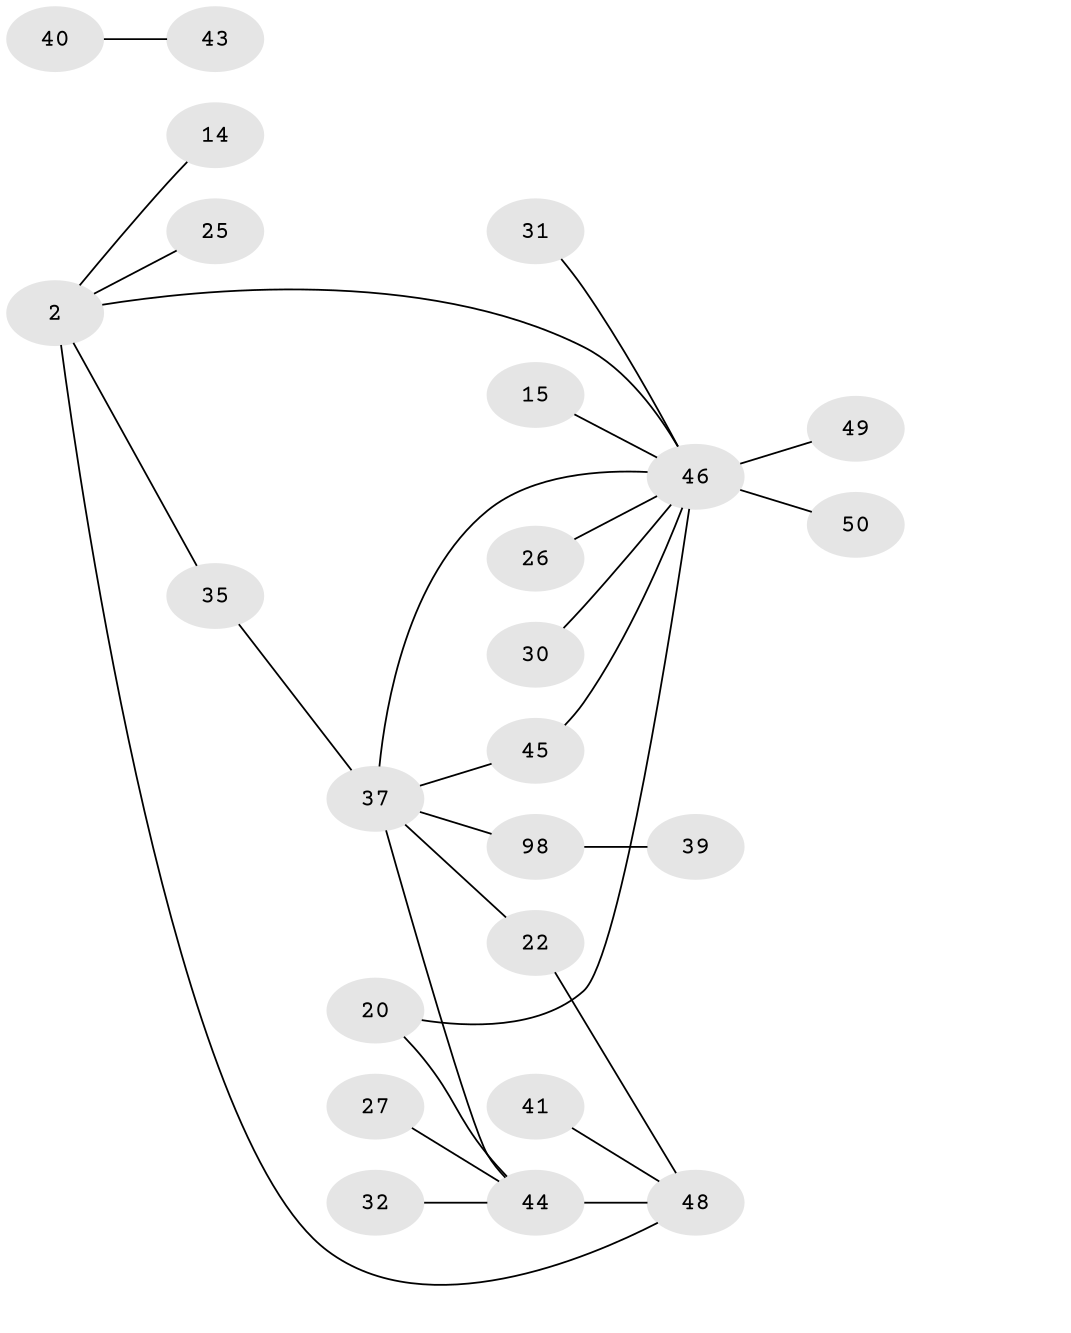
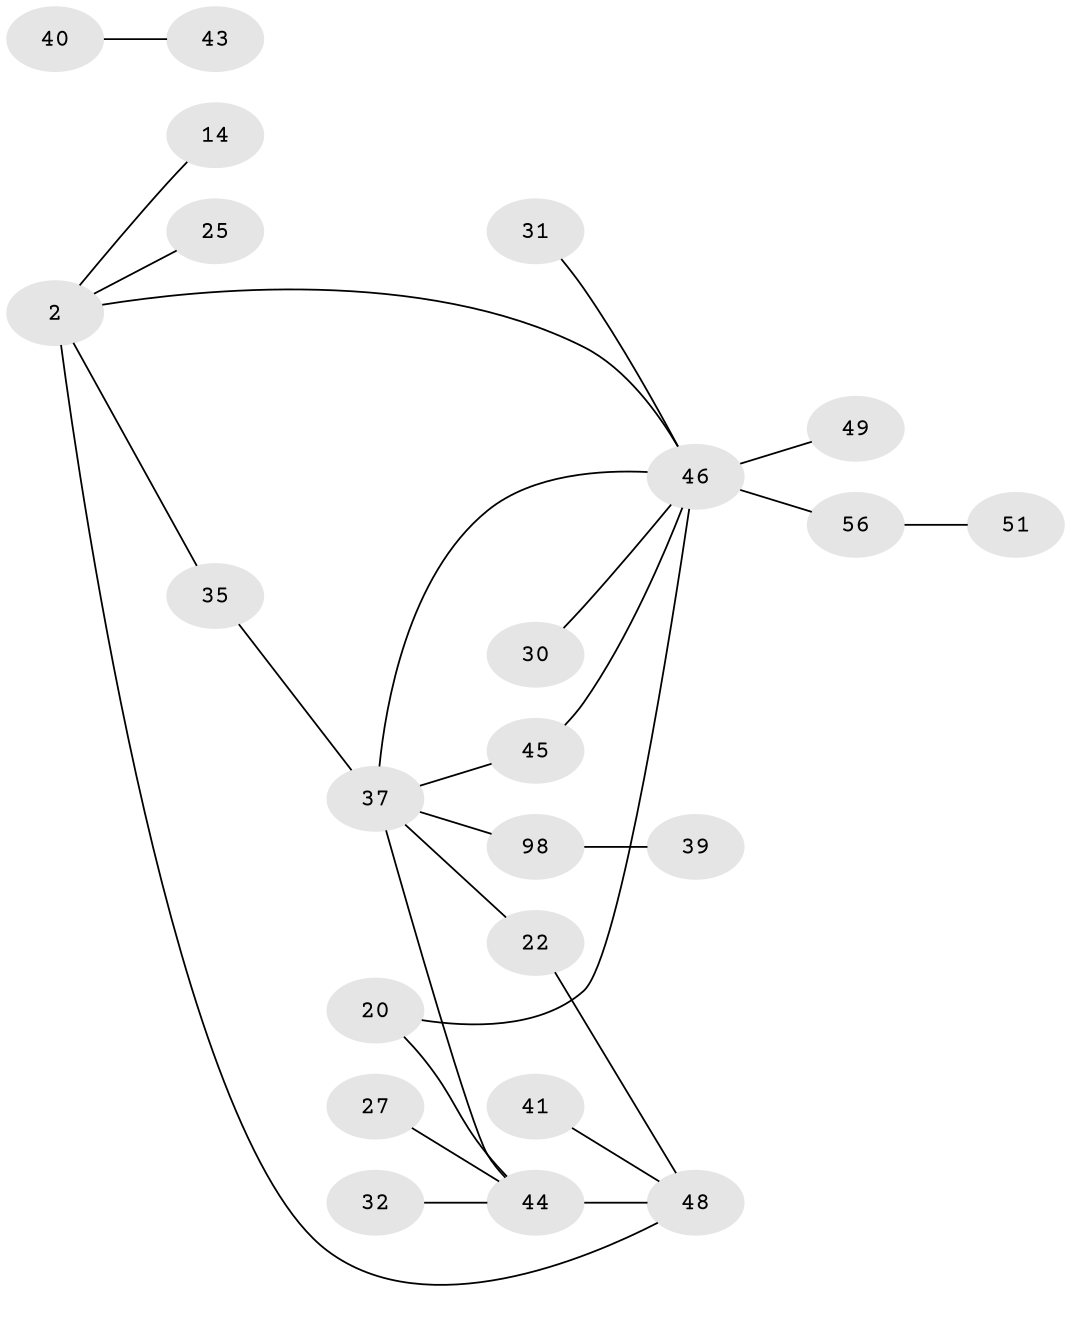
node "15": removed
node "50": label "50" -> "56"
node "51": added
node "26": removed
